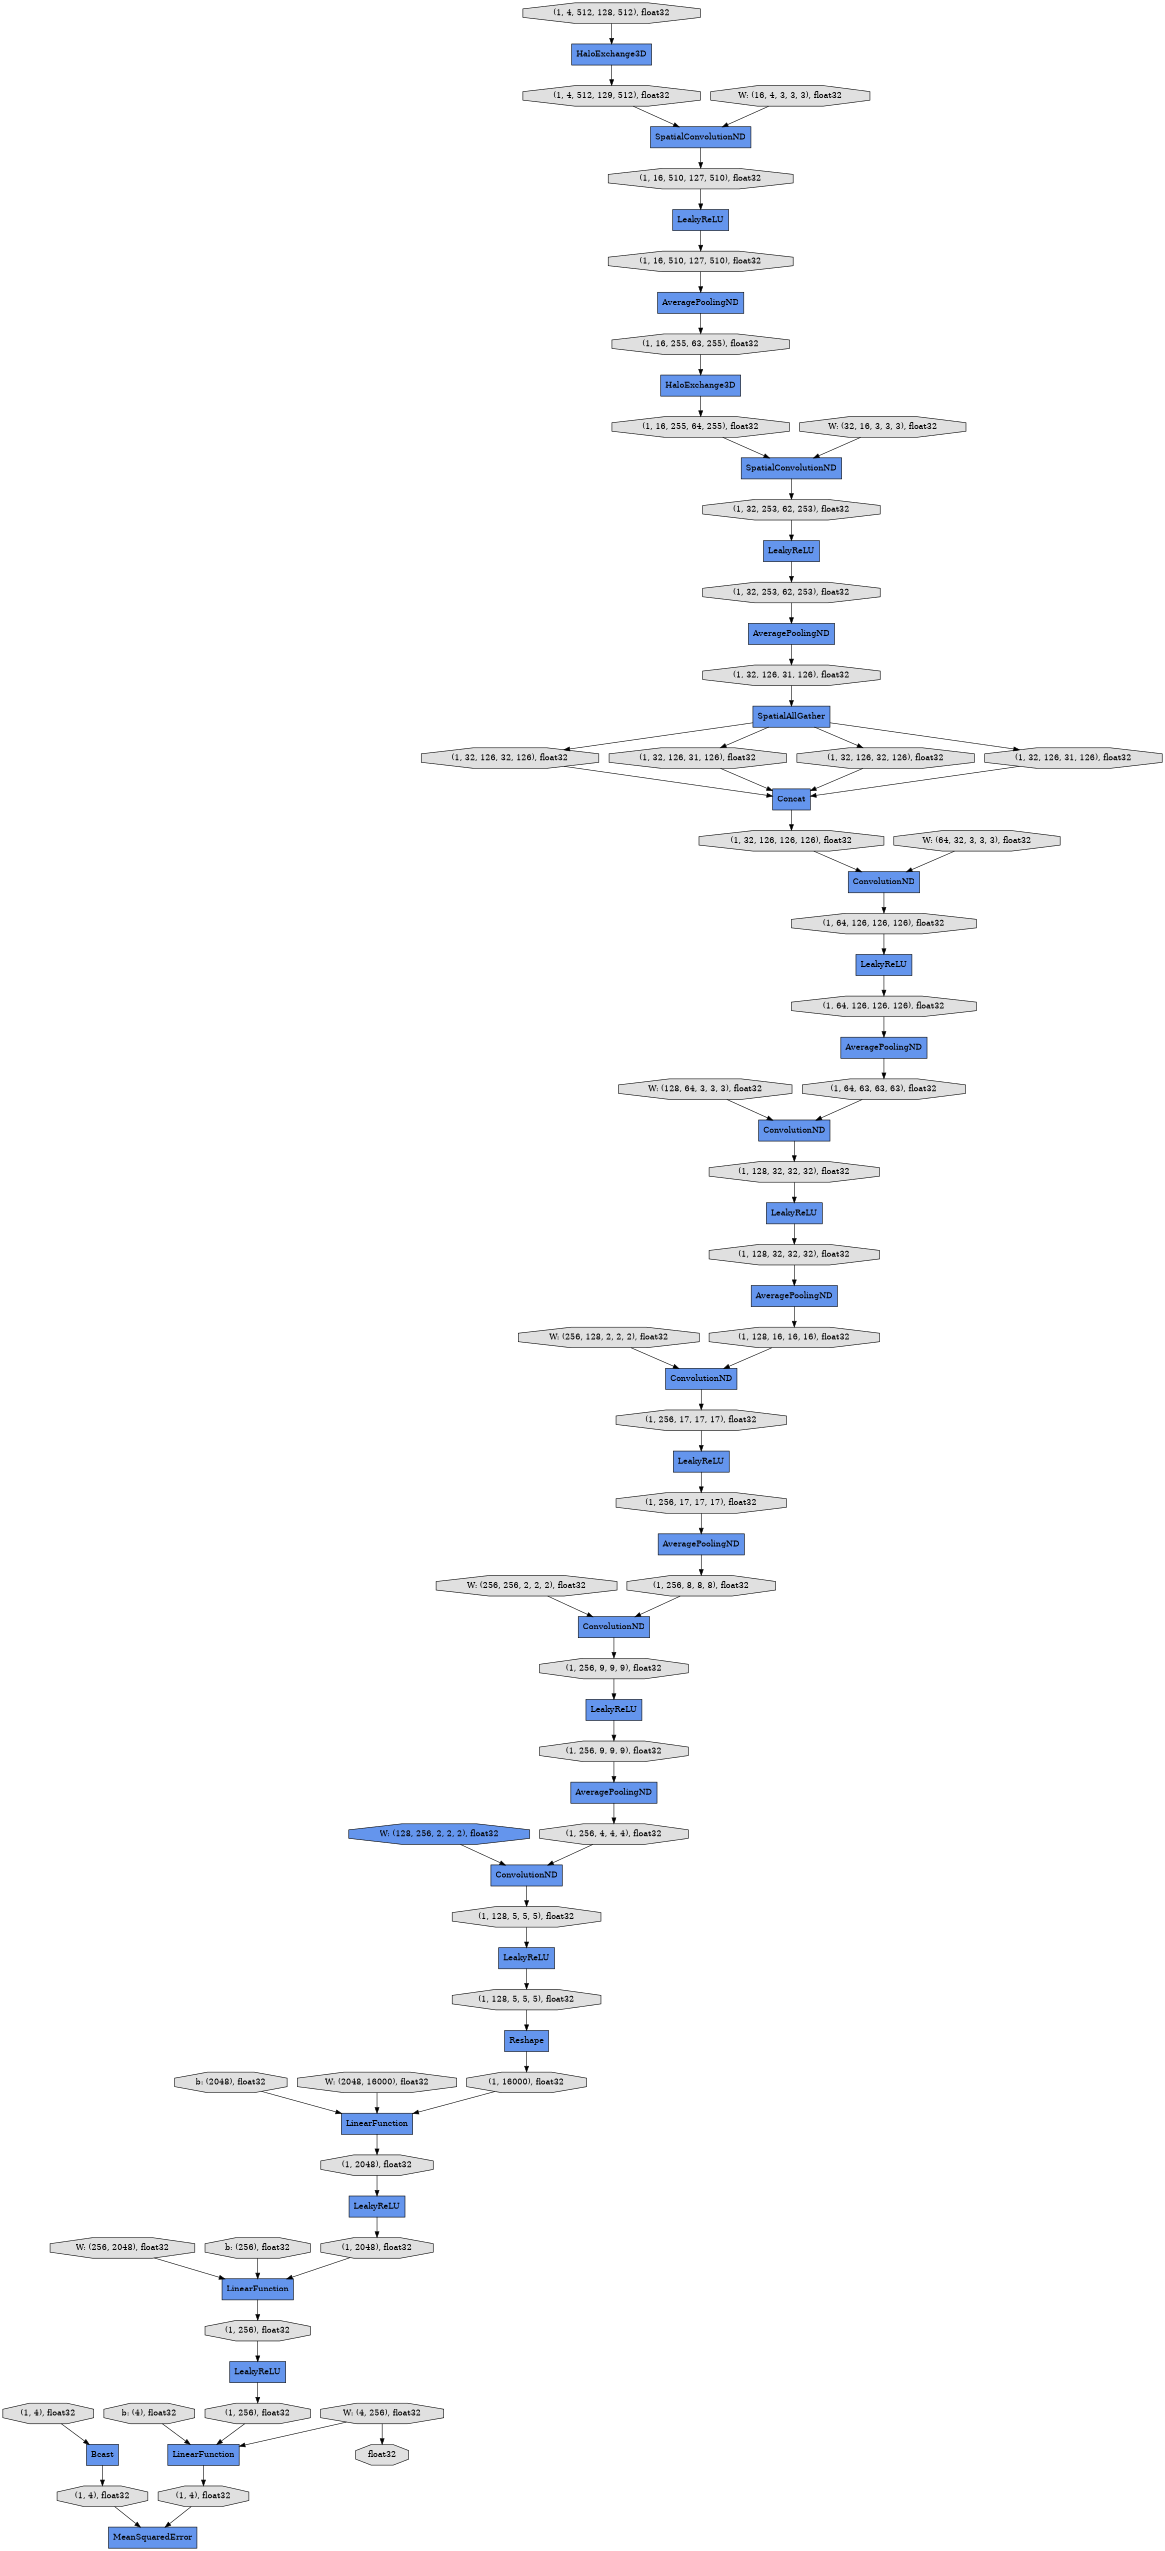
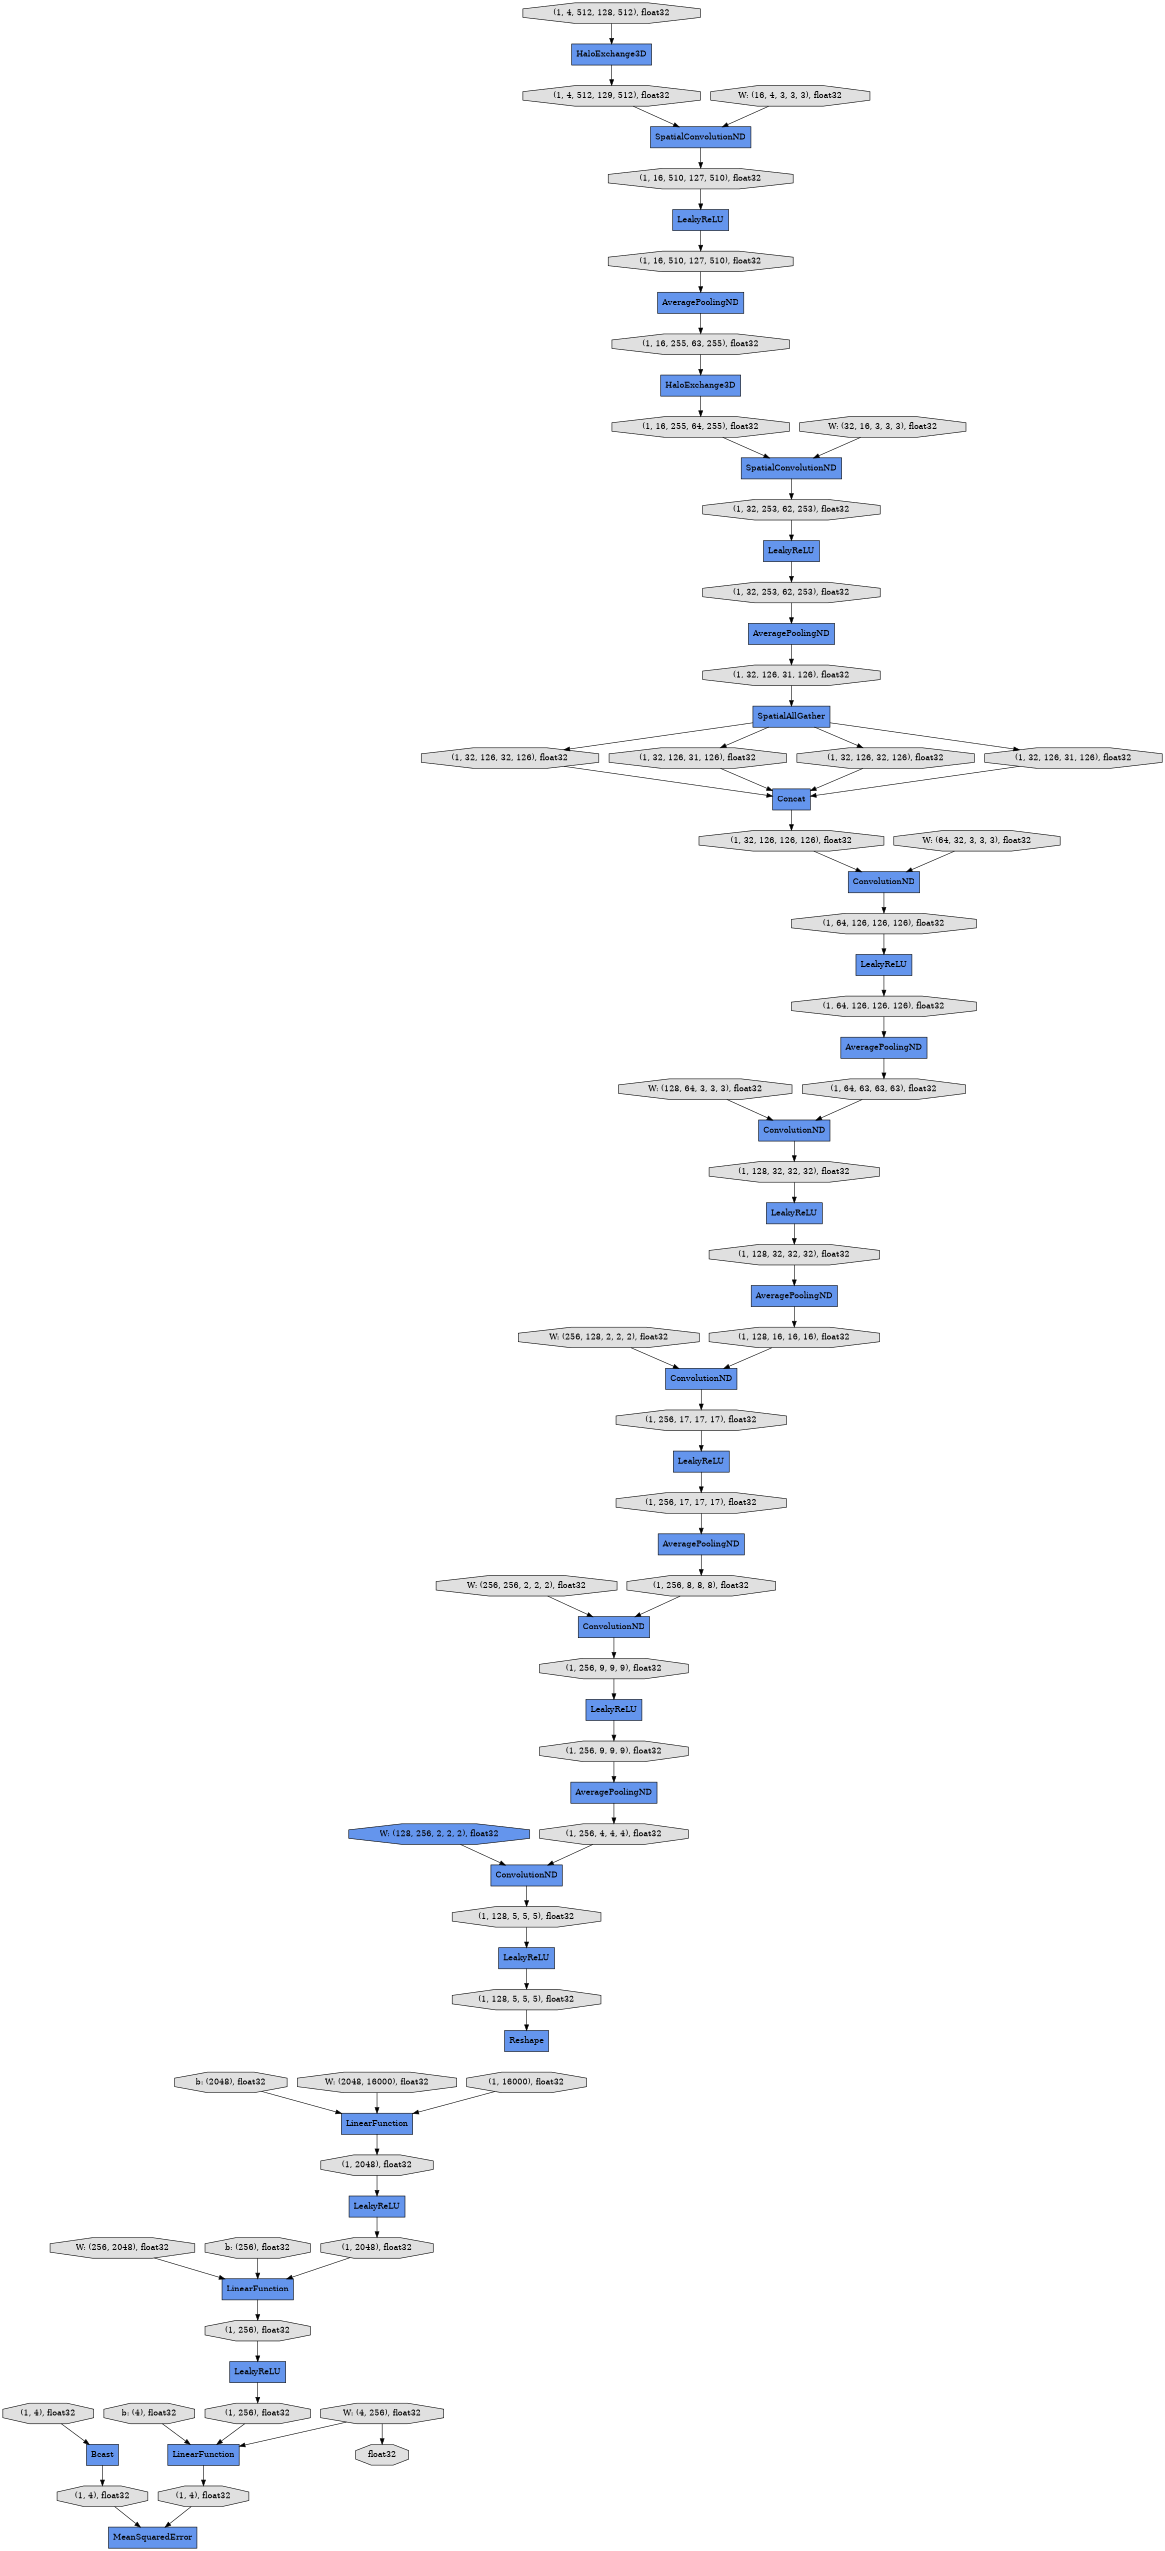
edge "Reshape" -> "(1, 16000), float32": removed
